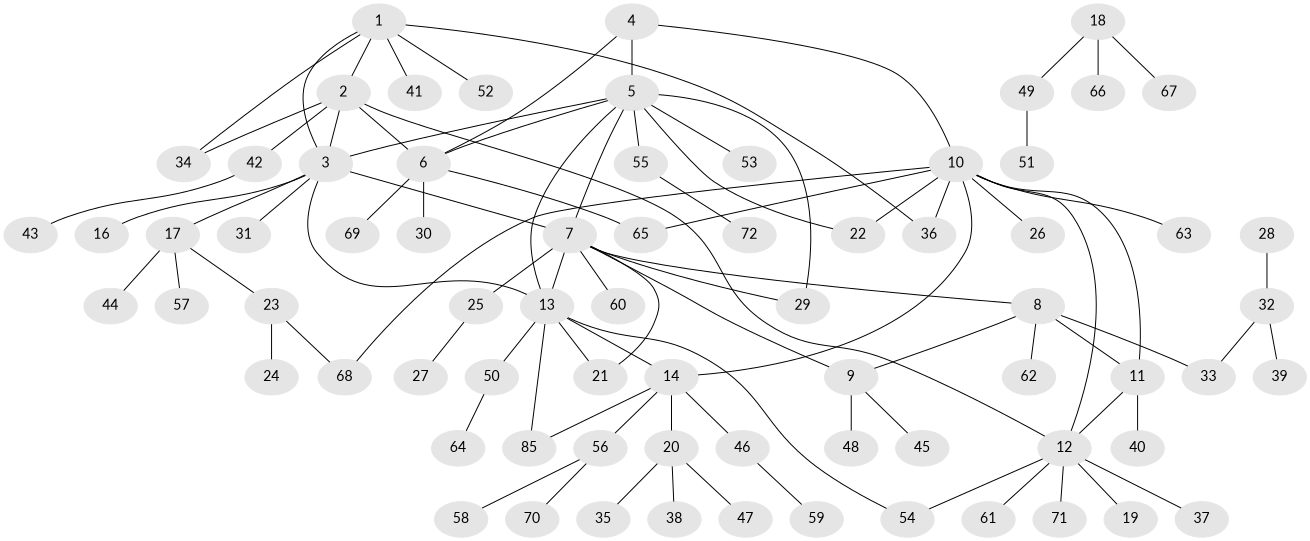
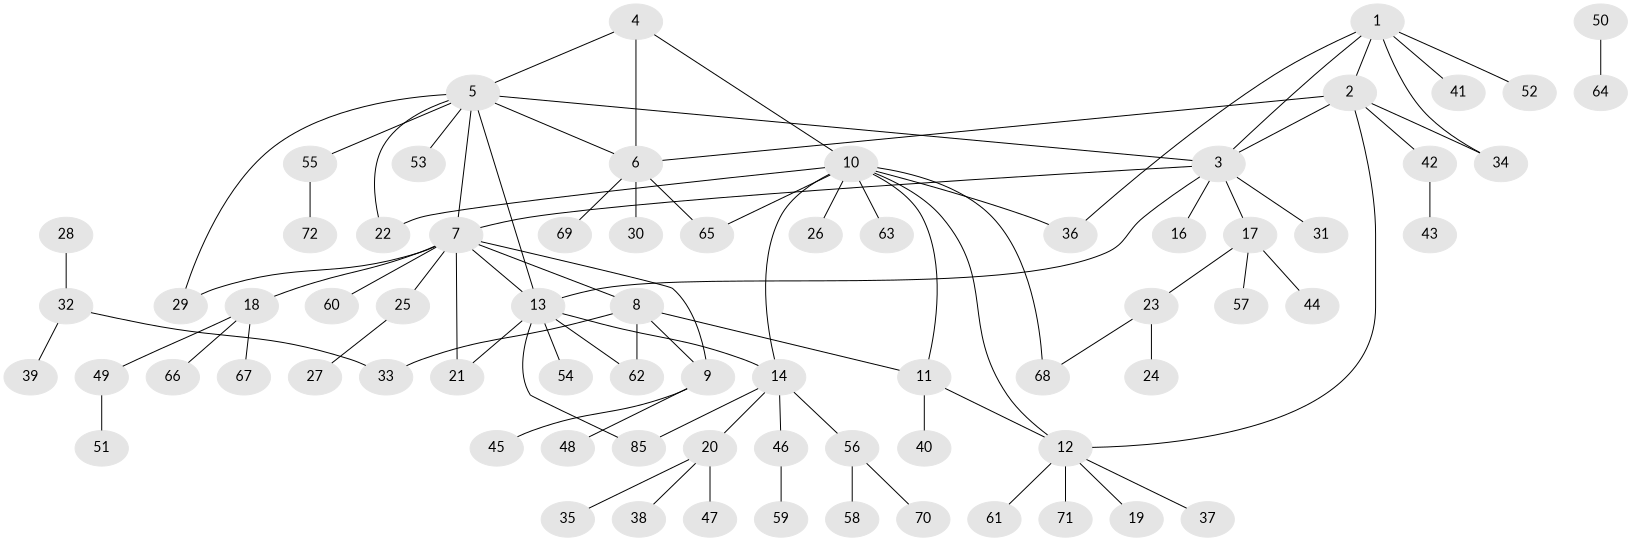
edge "7" -- "18": added
edge "13" -- "50": now "13" -- "62"
edge "12" -- "54": removed
